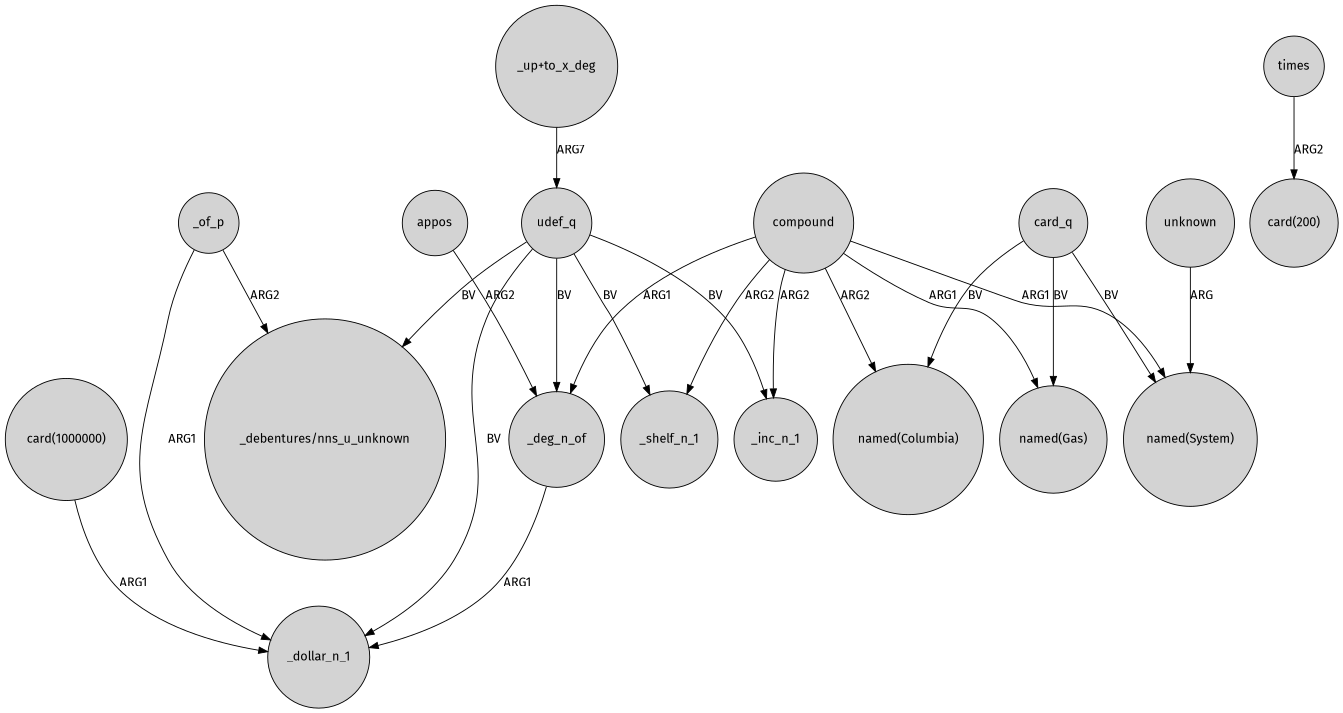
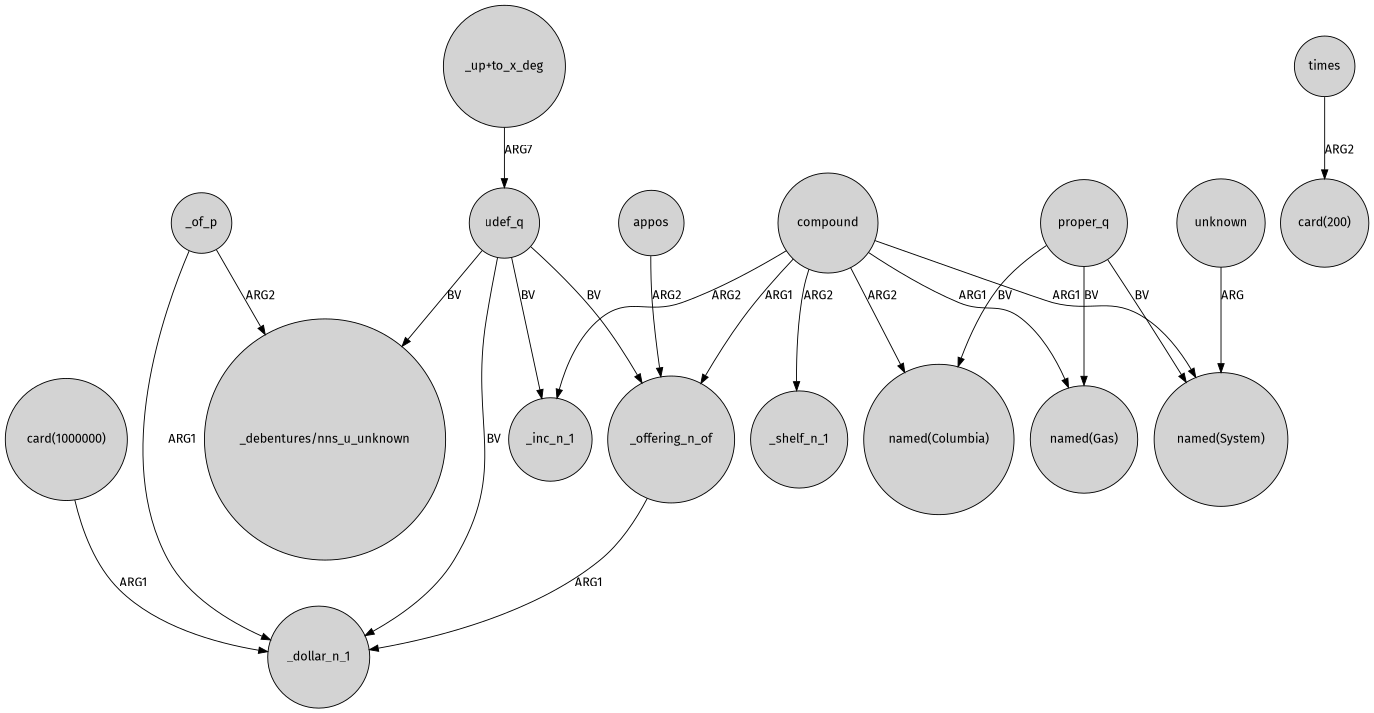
node "card_q": label "card_q" -> "proper_q"
edge "udef_q" -> "_shelf_n_1": removed, label "BV"
node "_deg_n_of": label "_deg_n_of" -> "_offering_n_of"
